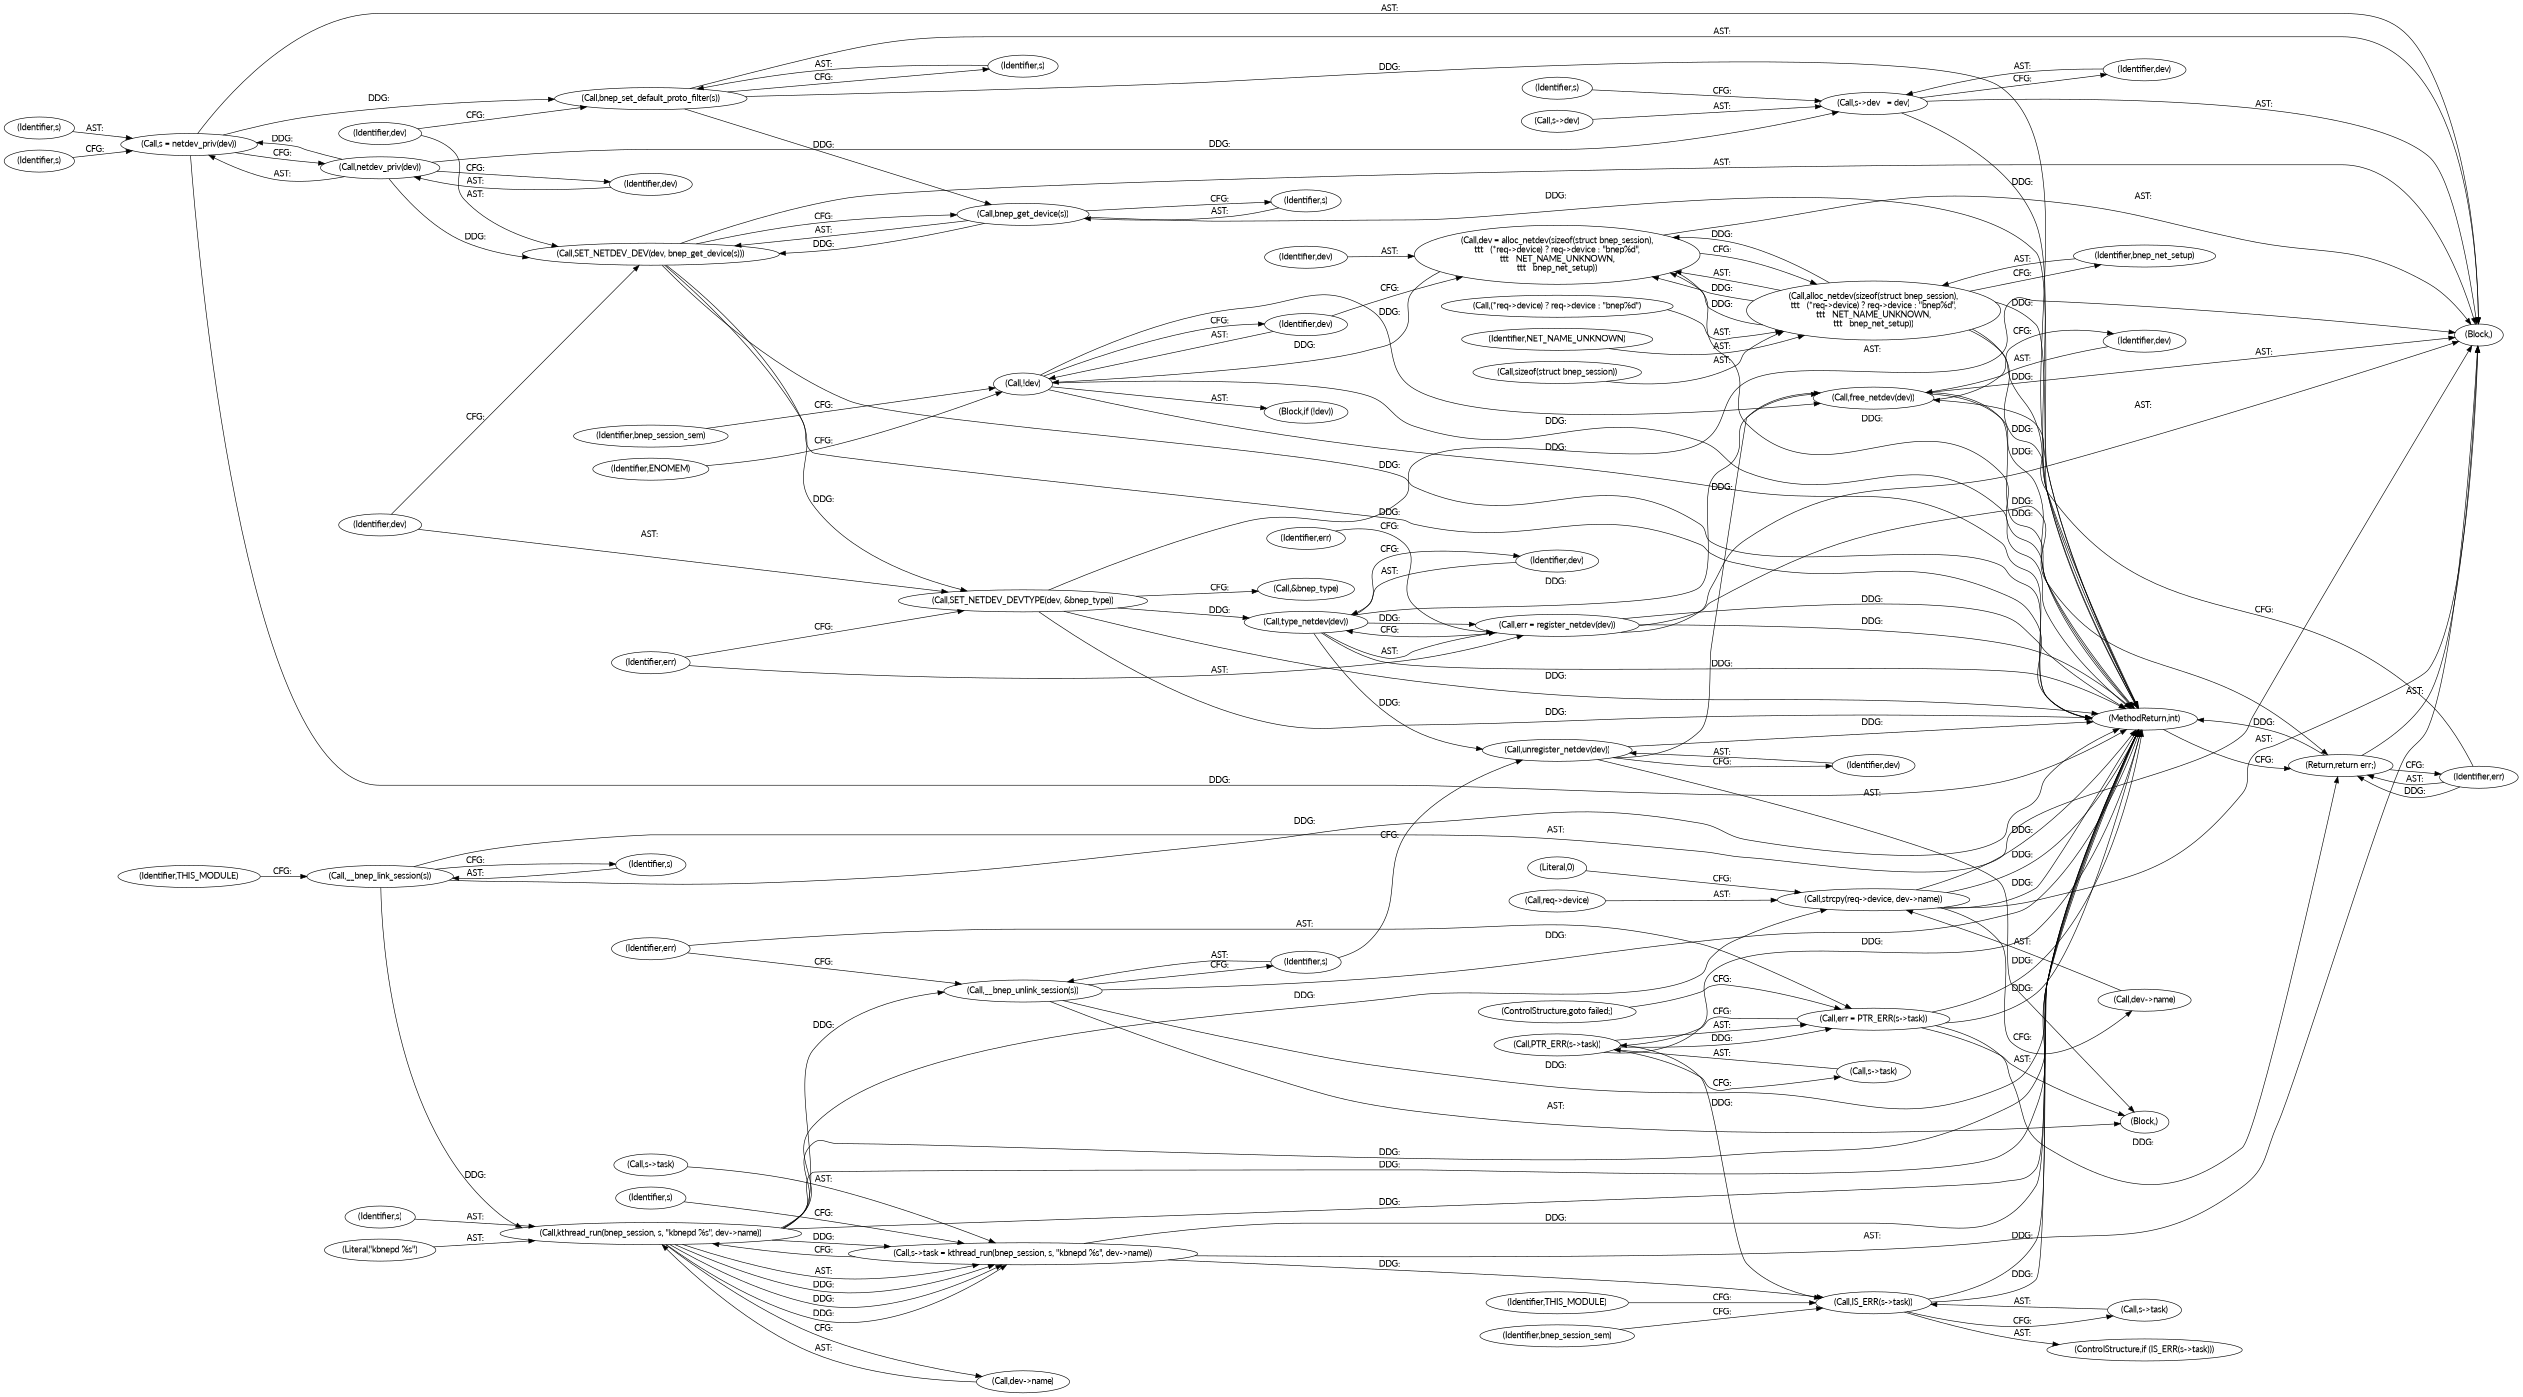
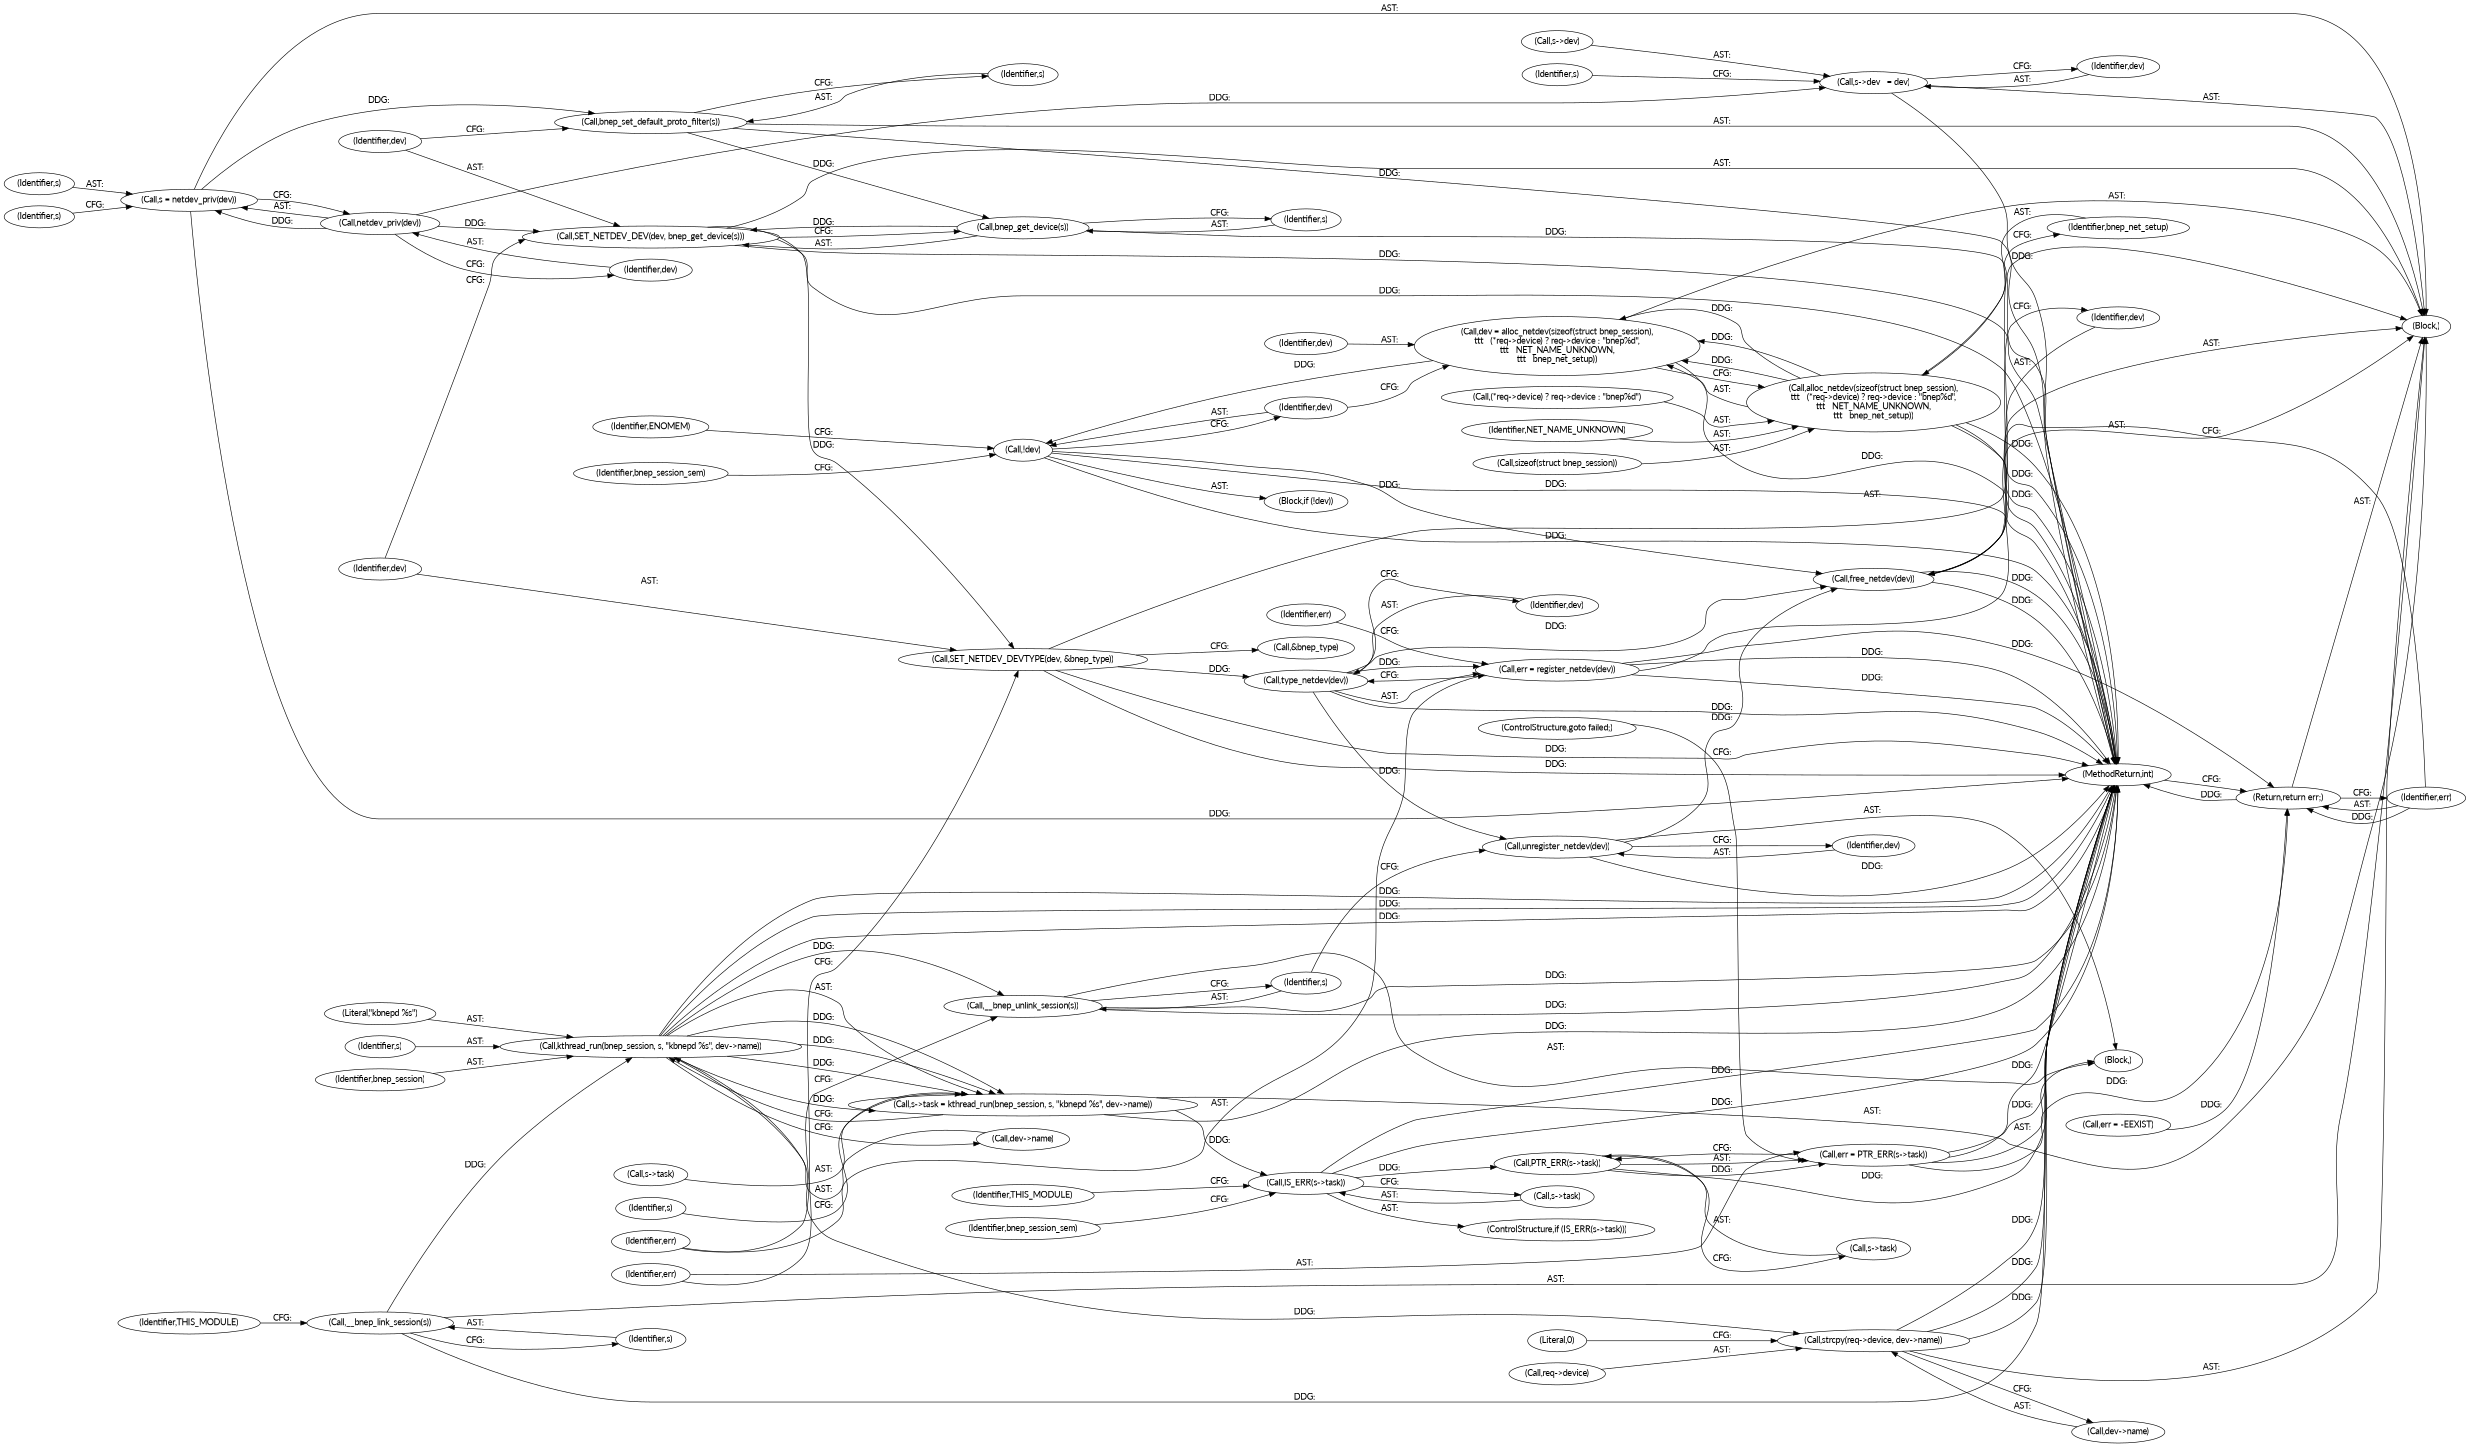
node "(Identifier,bnep_session)": added
node "(Call,err = -EEXIST)": added
edge "(Call,PTR_ERR(s->task))" -> "(Call,IS_ERR(s->task))": reversed
